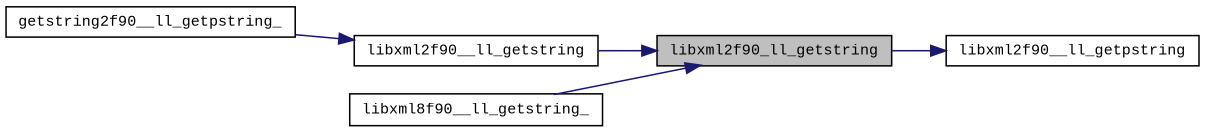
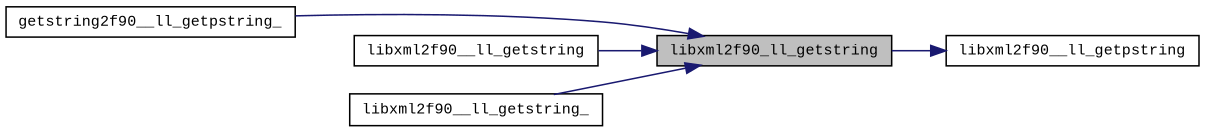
edge "getstring2f90__ll_getpstring_" -> "libxml2f90__ll_getstring": now "getstring2f90__ll_getpstring_" -> "libxml2f90_ll_getstring"
node "libxml8f90__ll_getstring_": label "libxml8f90__ll_getstring_" -> "libxml2f90__ll_getstring_"
